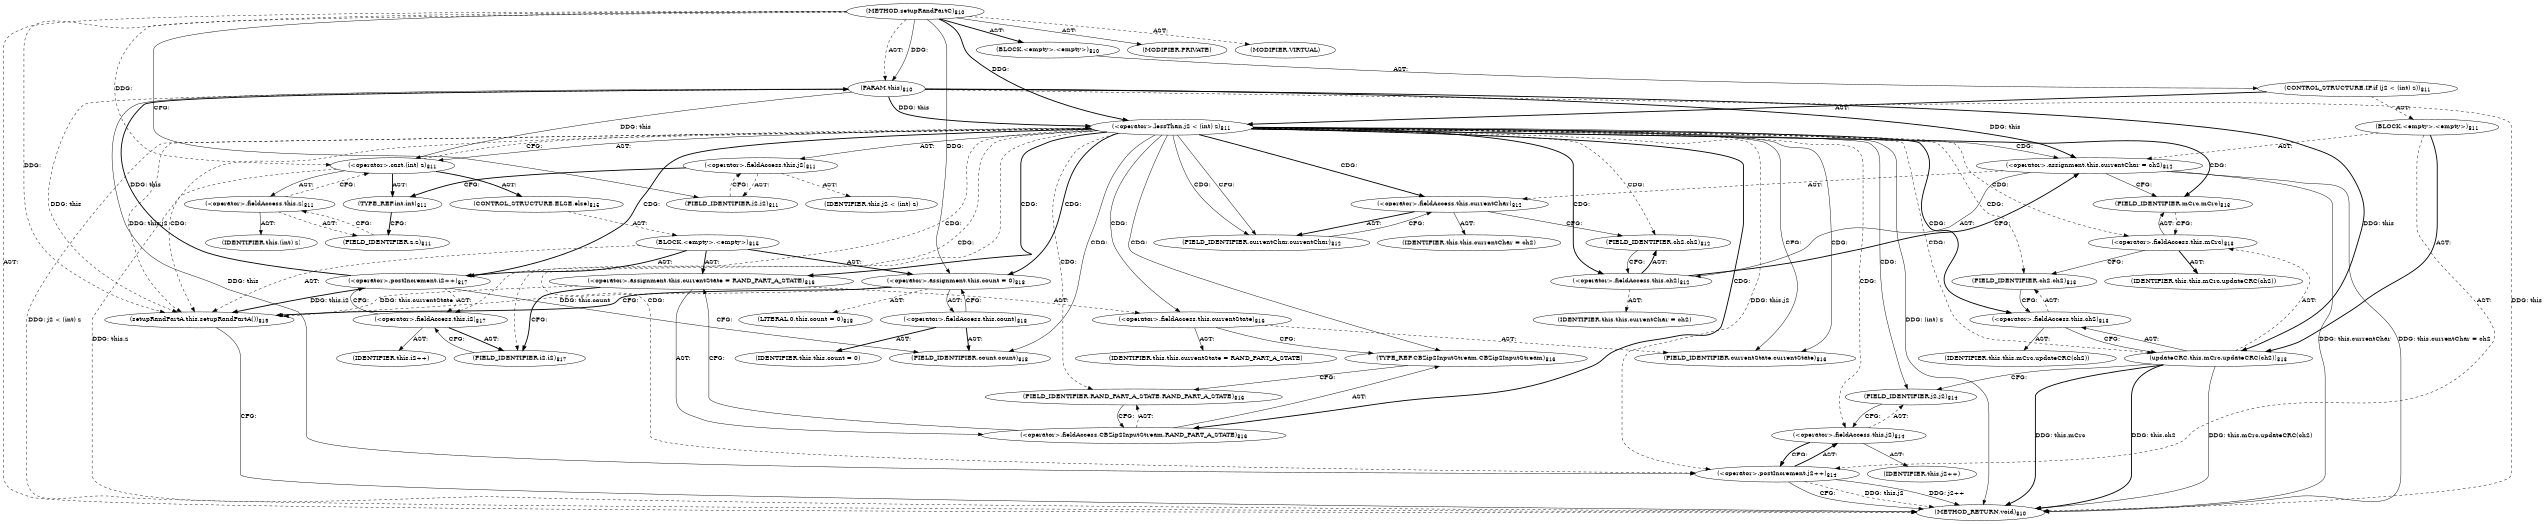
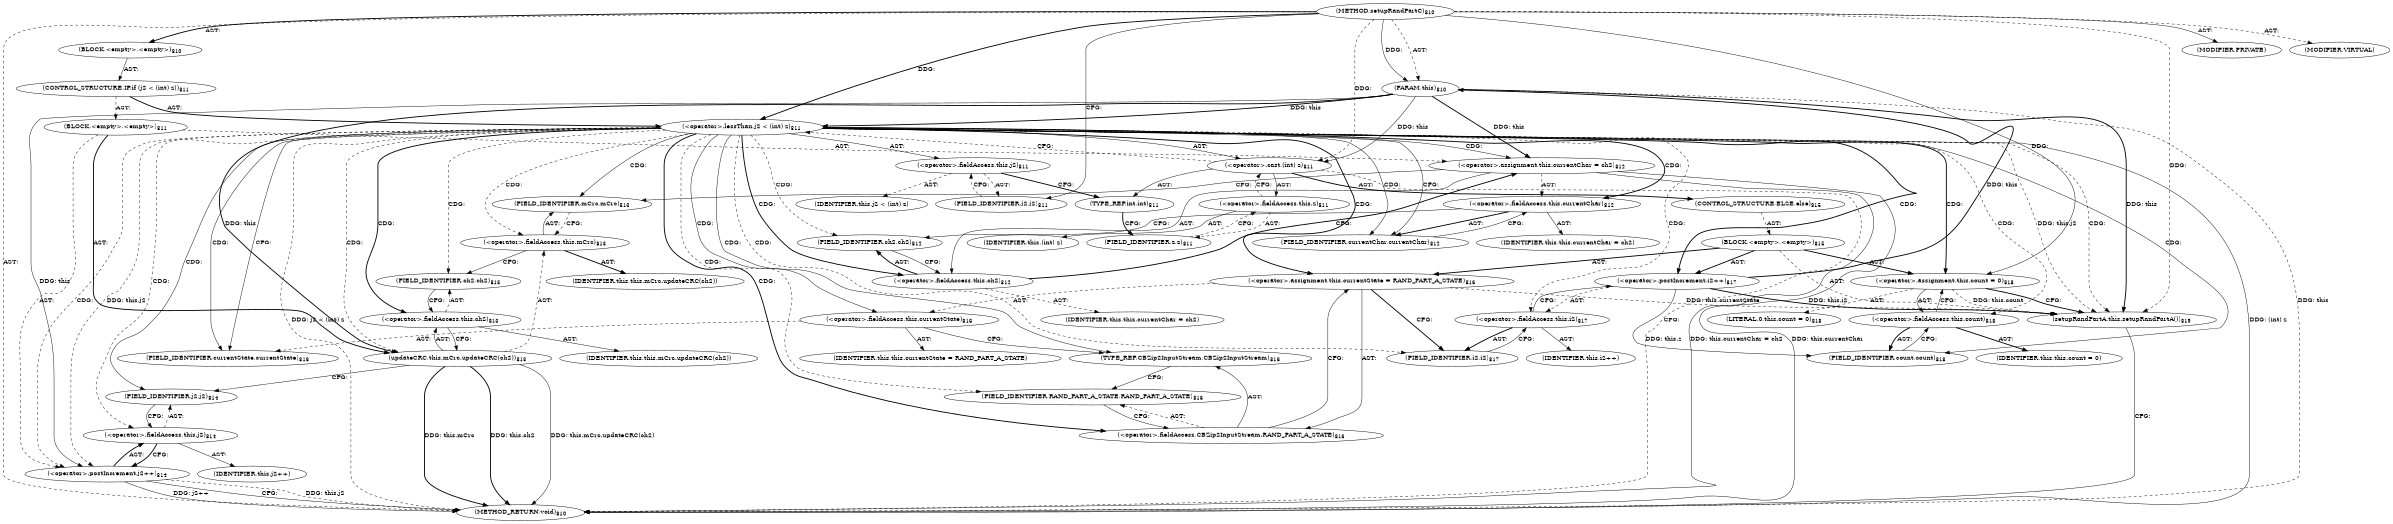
edge "(PARAM,this)" -> "(setupRandPartA,this.setupRandPartA())": style dashed -> bold
edge "(<operator>.lessThan,j2 < (int) z)" -> "(<operator>.fieldAccess,this.count)": added, label "CDG:"
edge "(<operator>.lessThan,j2 < (int) z)" -> "(FIELD_IDENTIFIER,mCrc,mCrc)": style bold -> solid
edge "(<operator>.cast,(int) z)" -> "(TYPE_REF,int,int)": style bold -> solid
edge "(FIELD_IDENTIFIER,count,count)" -> "(<operator>.fieldAccess,this.count)": added, label "CFG:"
